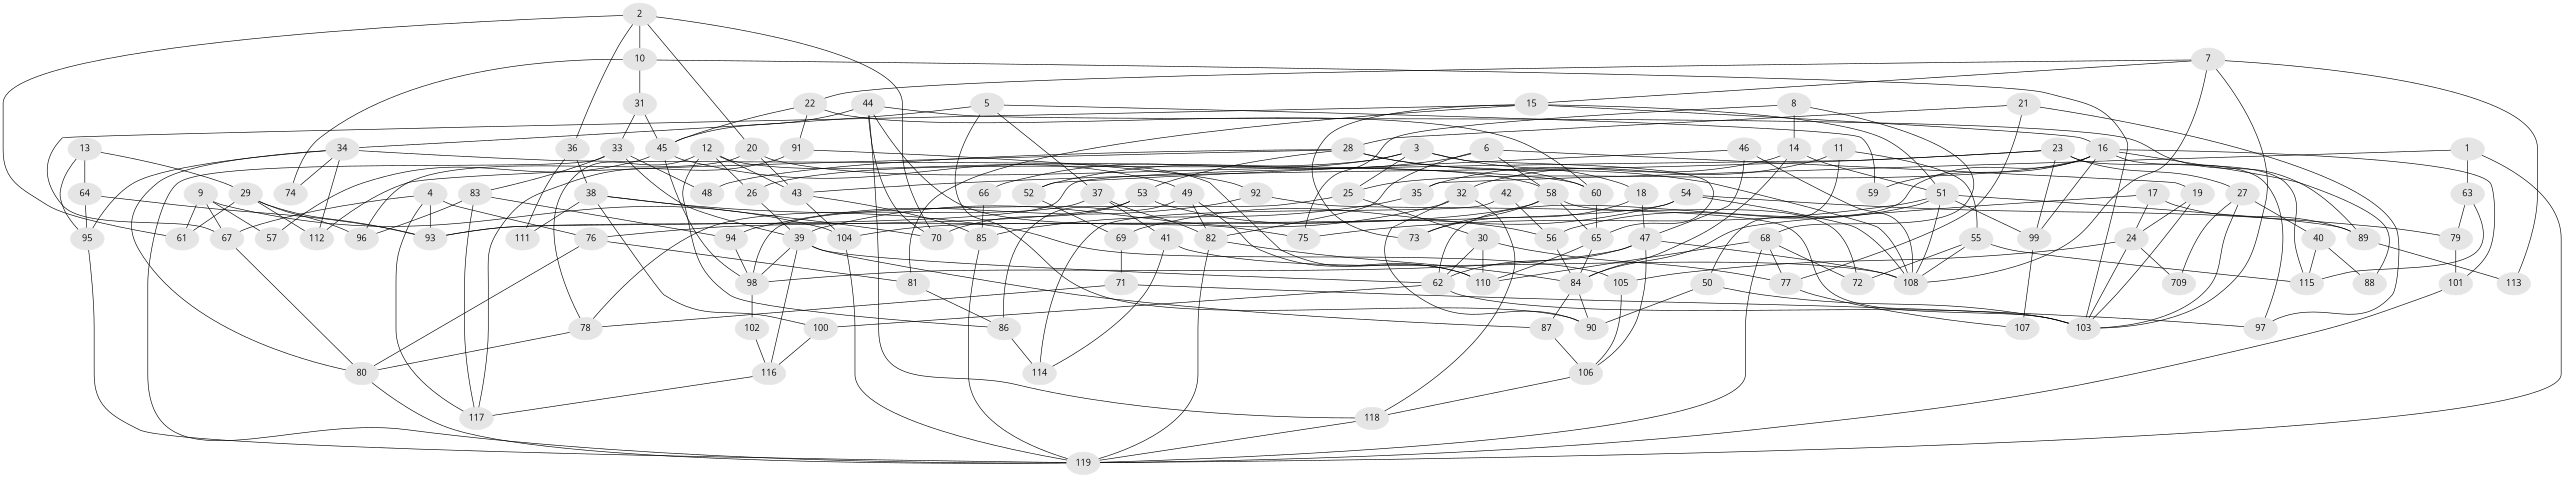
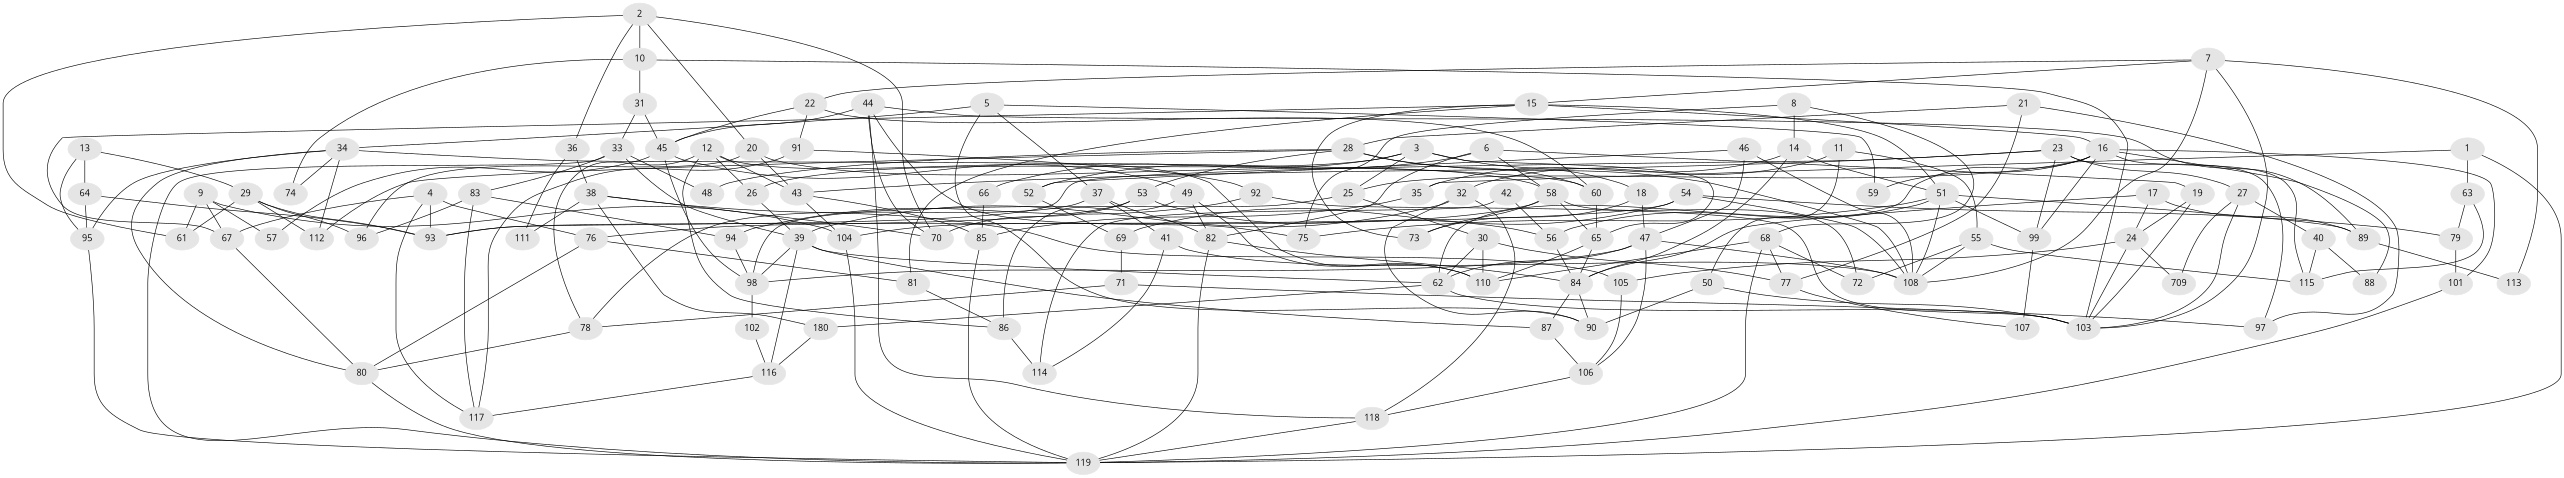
node "100": label "100" -> "180"
